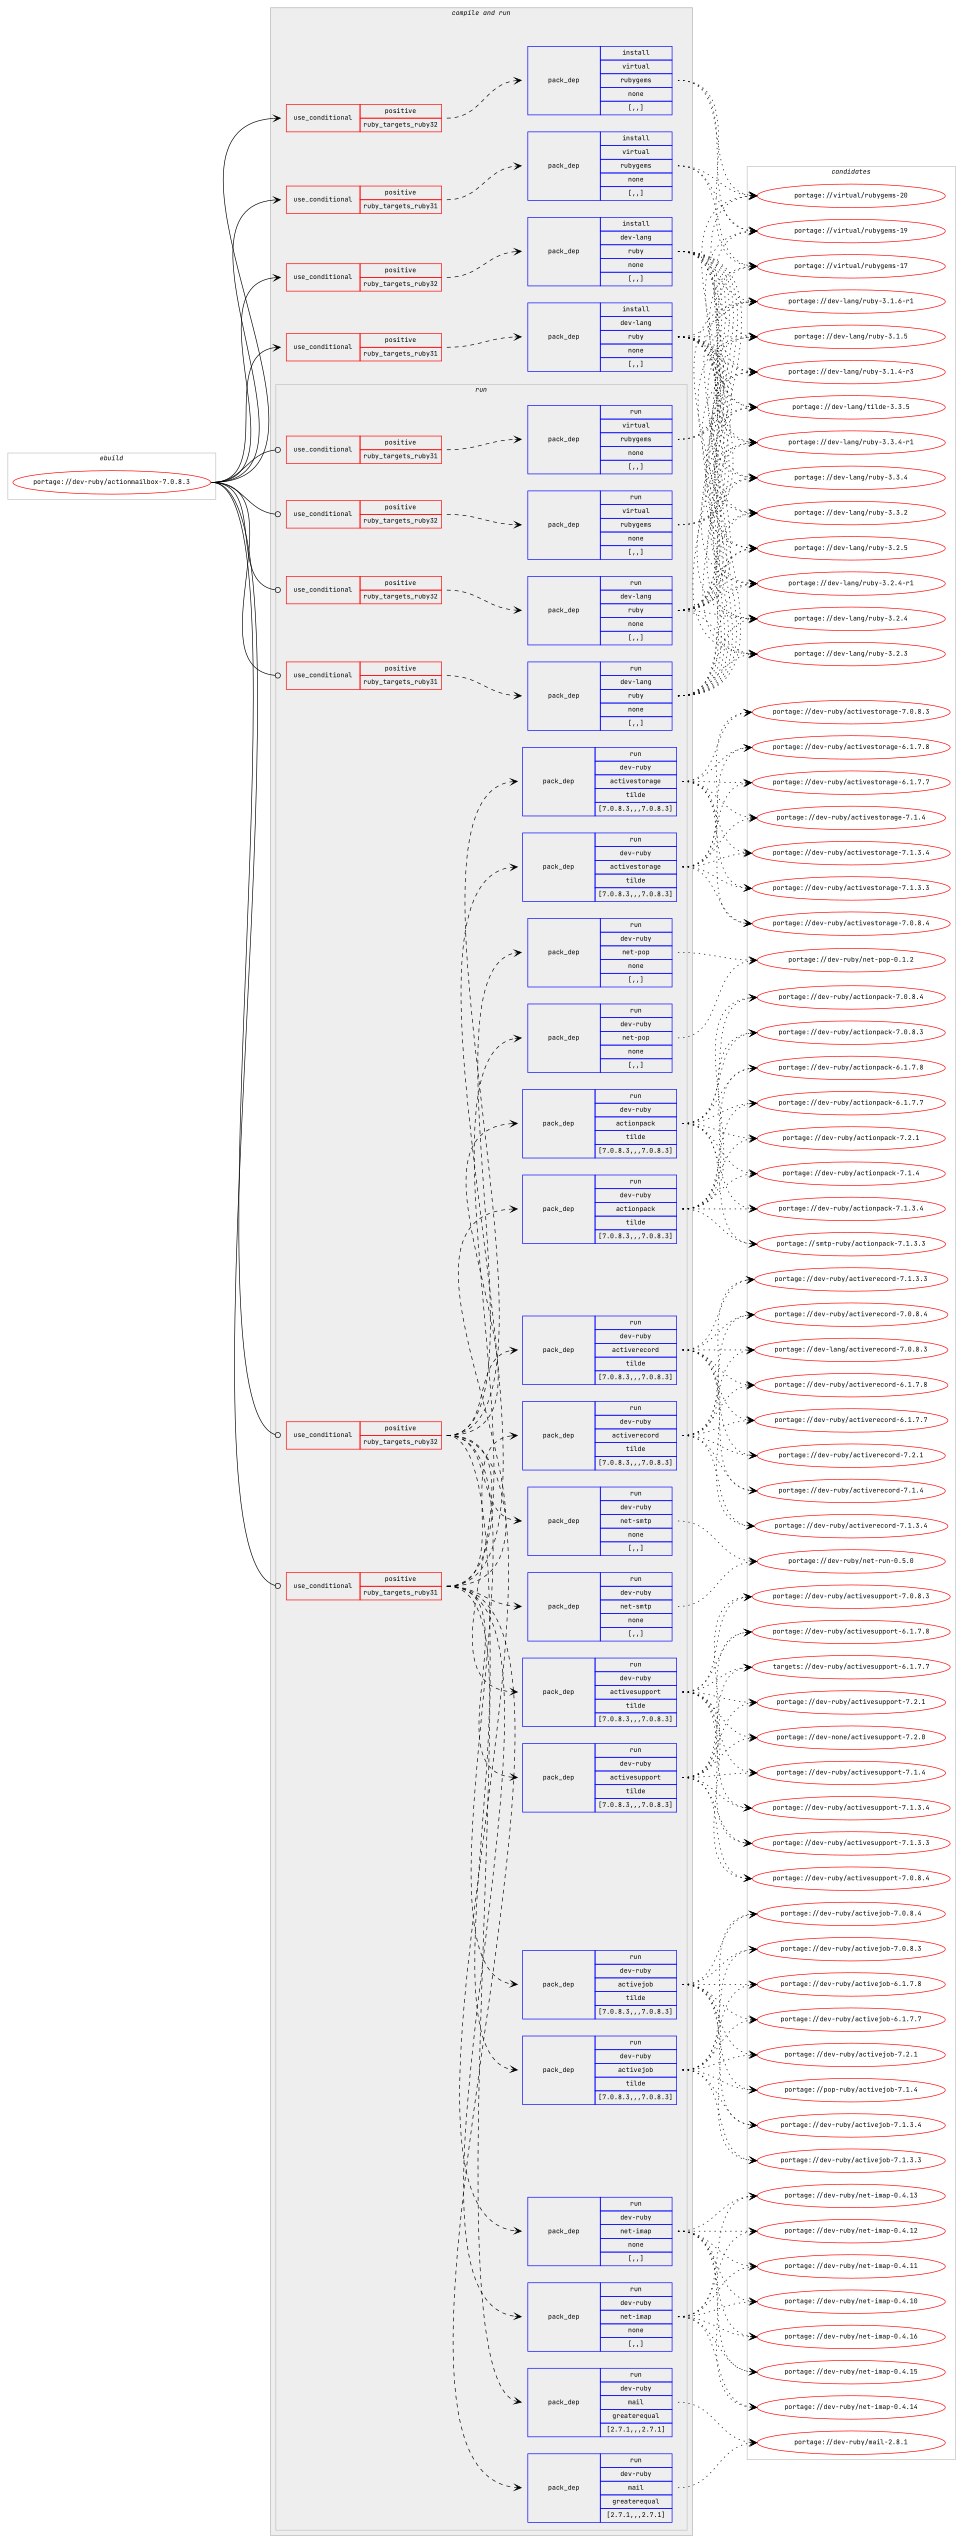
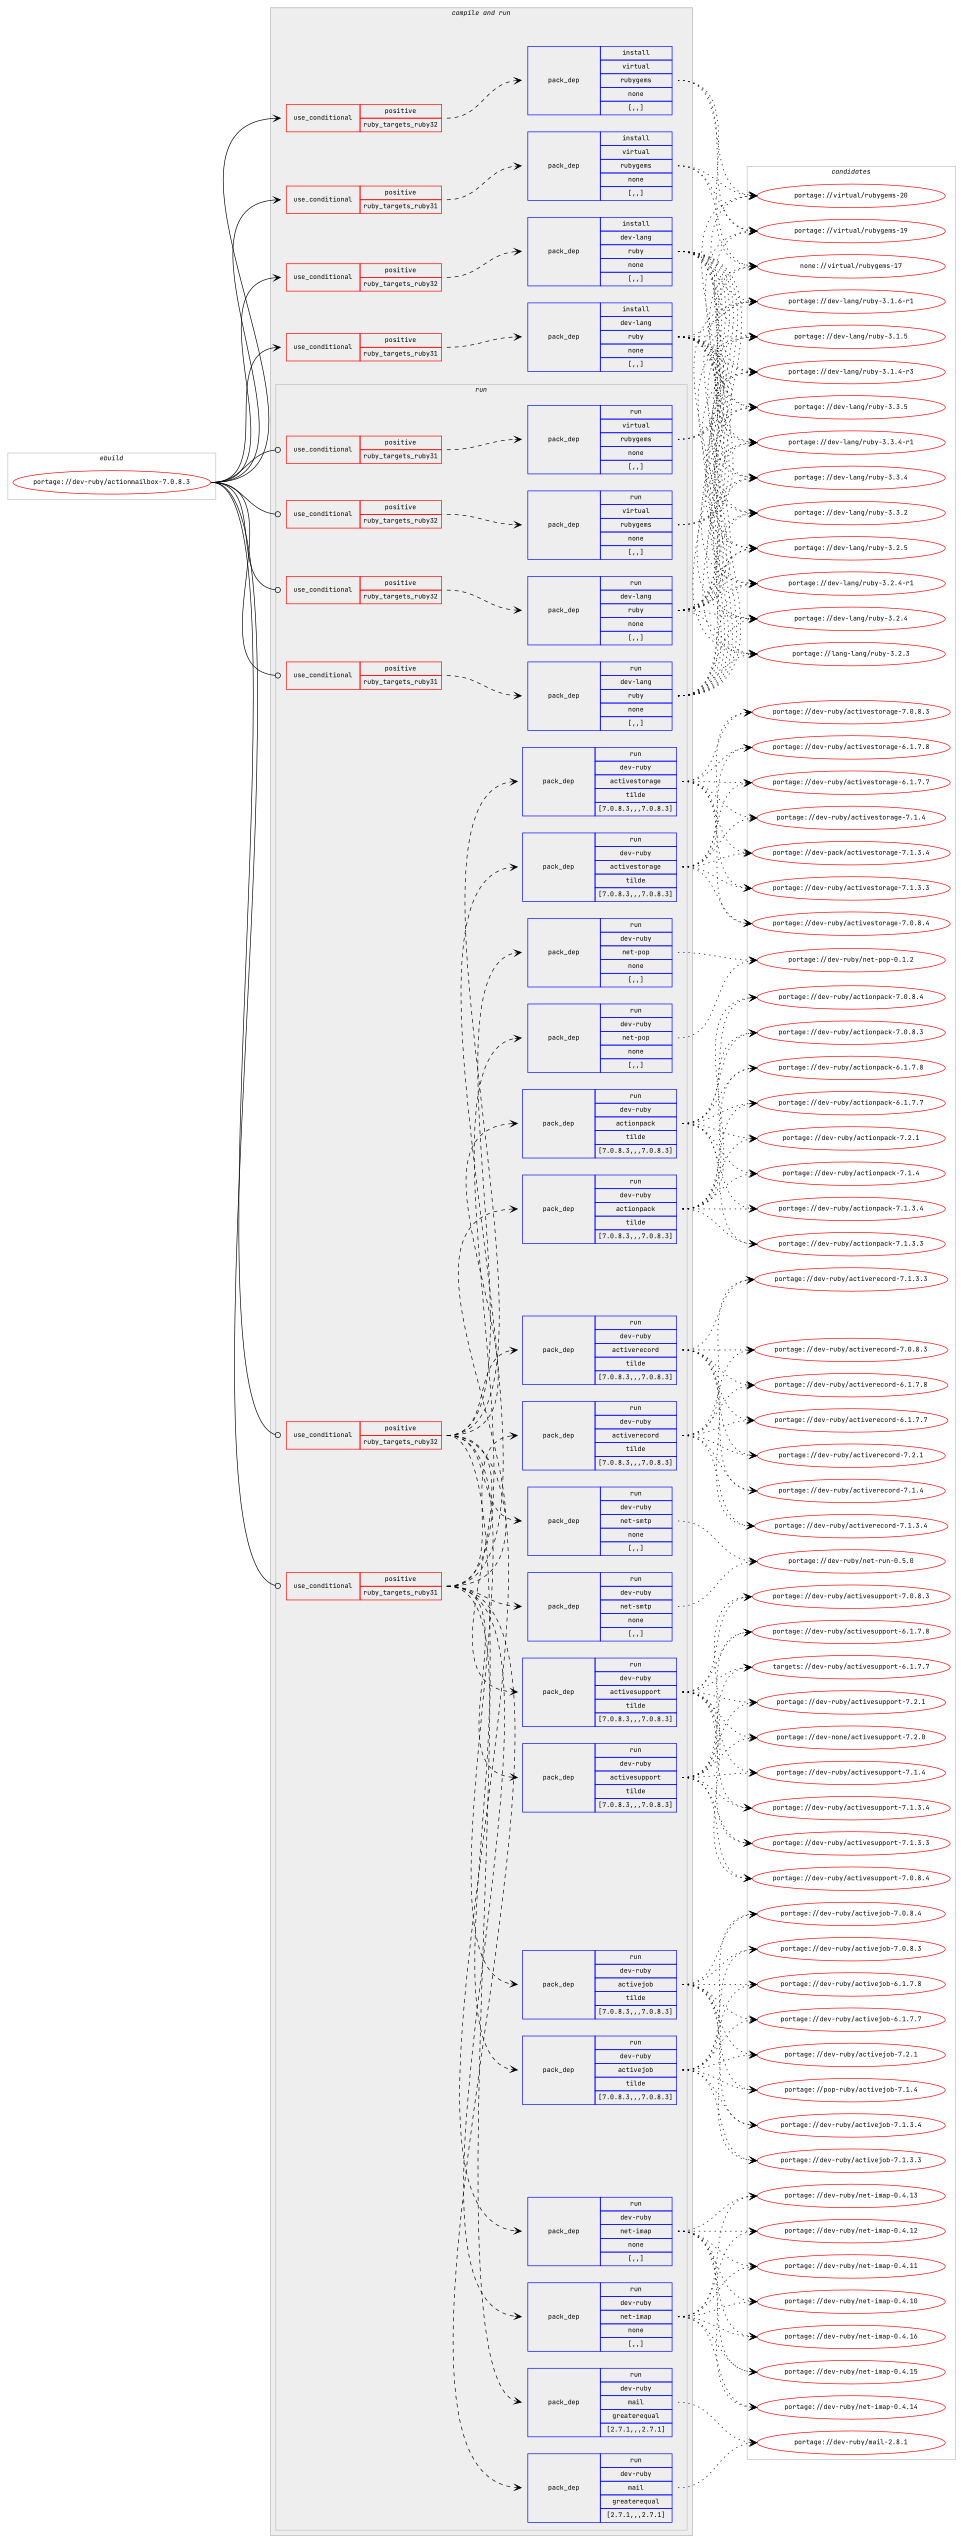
node "portage://virtual/rubygems-17": label "portage://virtual/rubygems-17" -> "none://virtual/rubygems-17"
node "portage://dev-lang/tilde-3.3.5": label "portage://dev-lang/tilde-3.3.5" -> "portage://dev-lang/ruby-3.3.5"
node "portage://dev-lang/ruby-3.2.3": label "portage://dev-lang/ruby-3.2.3" -> "portage://lang-lang/ruby-3.2.3"
node "portage://dev-ruby/activestorage-7.1.3.4": label "portage://dev-ruby/activestorage-7.1.3.4" -> "portage://dev-pack/activestorage-7.1.3.4"
node "portage://smtp-ruby/actionpack-7.1.3.3": label "portage://smtp-ruby/actionpack-7.1.3.3" -> "portage://dev-ruby/actionpack-7.1.3.3"
node "portage://dev-ruby/activerecord-7.0.8.4": removed
node "portage://dev-lang/activerecord-7.0.8.3": label "portage://dev-lang/activerecord-7.0.8.3" -> "portage://dev-ruby/activerecord-7.0.8.3"
